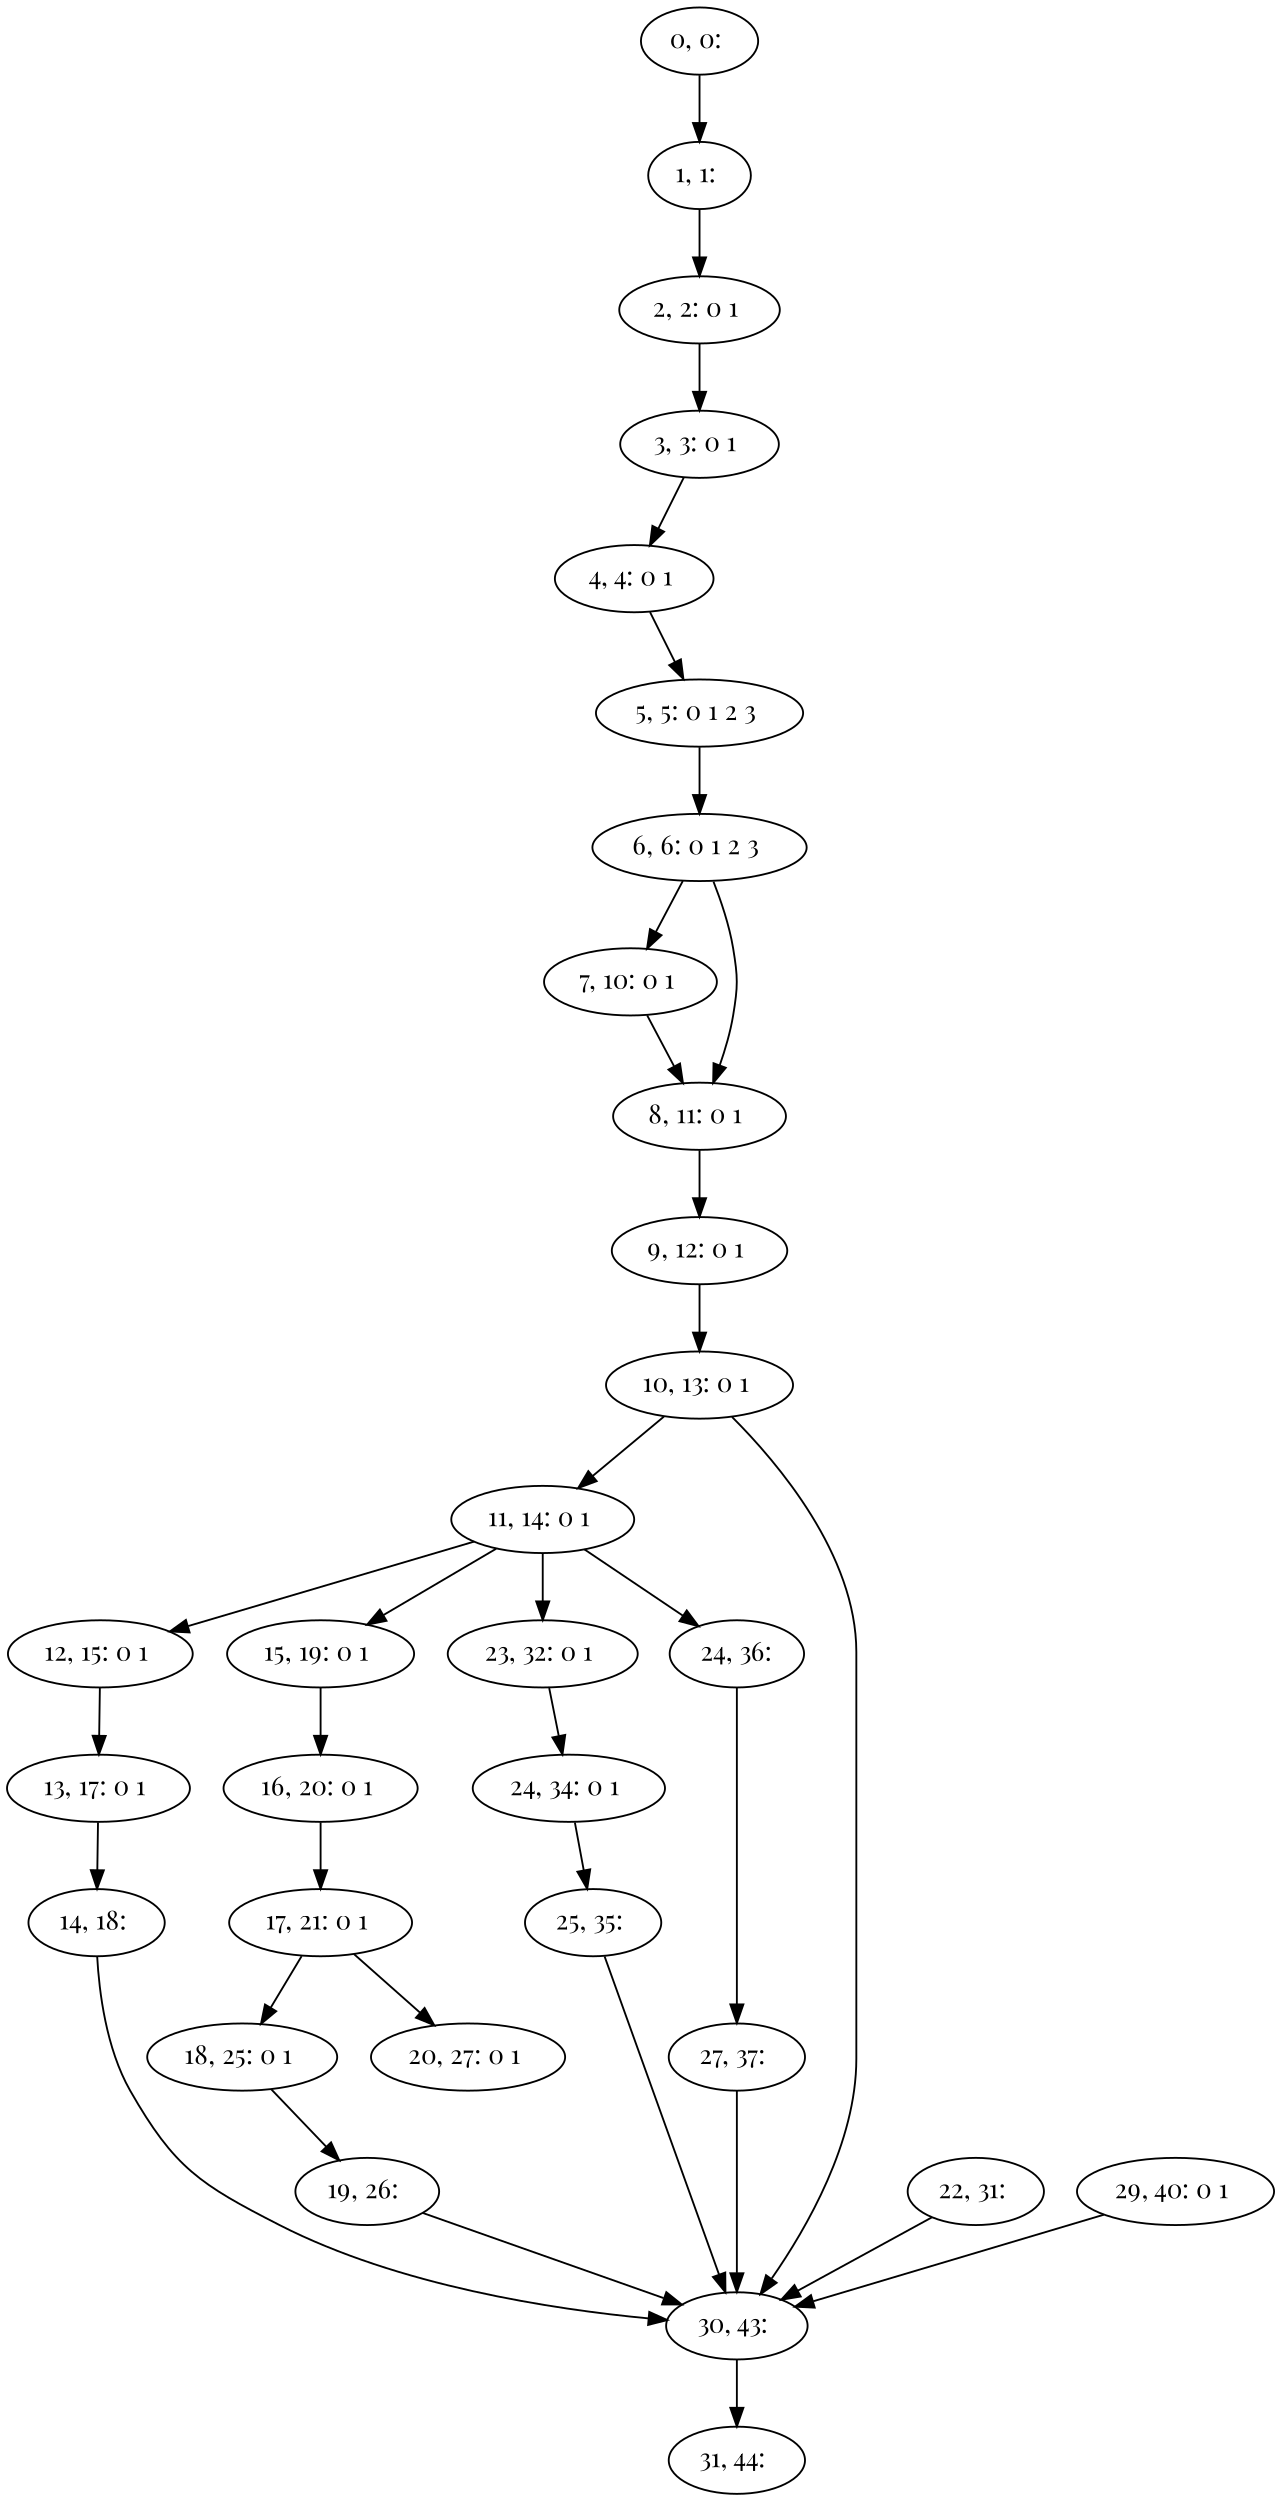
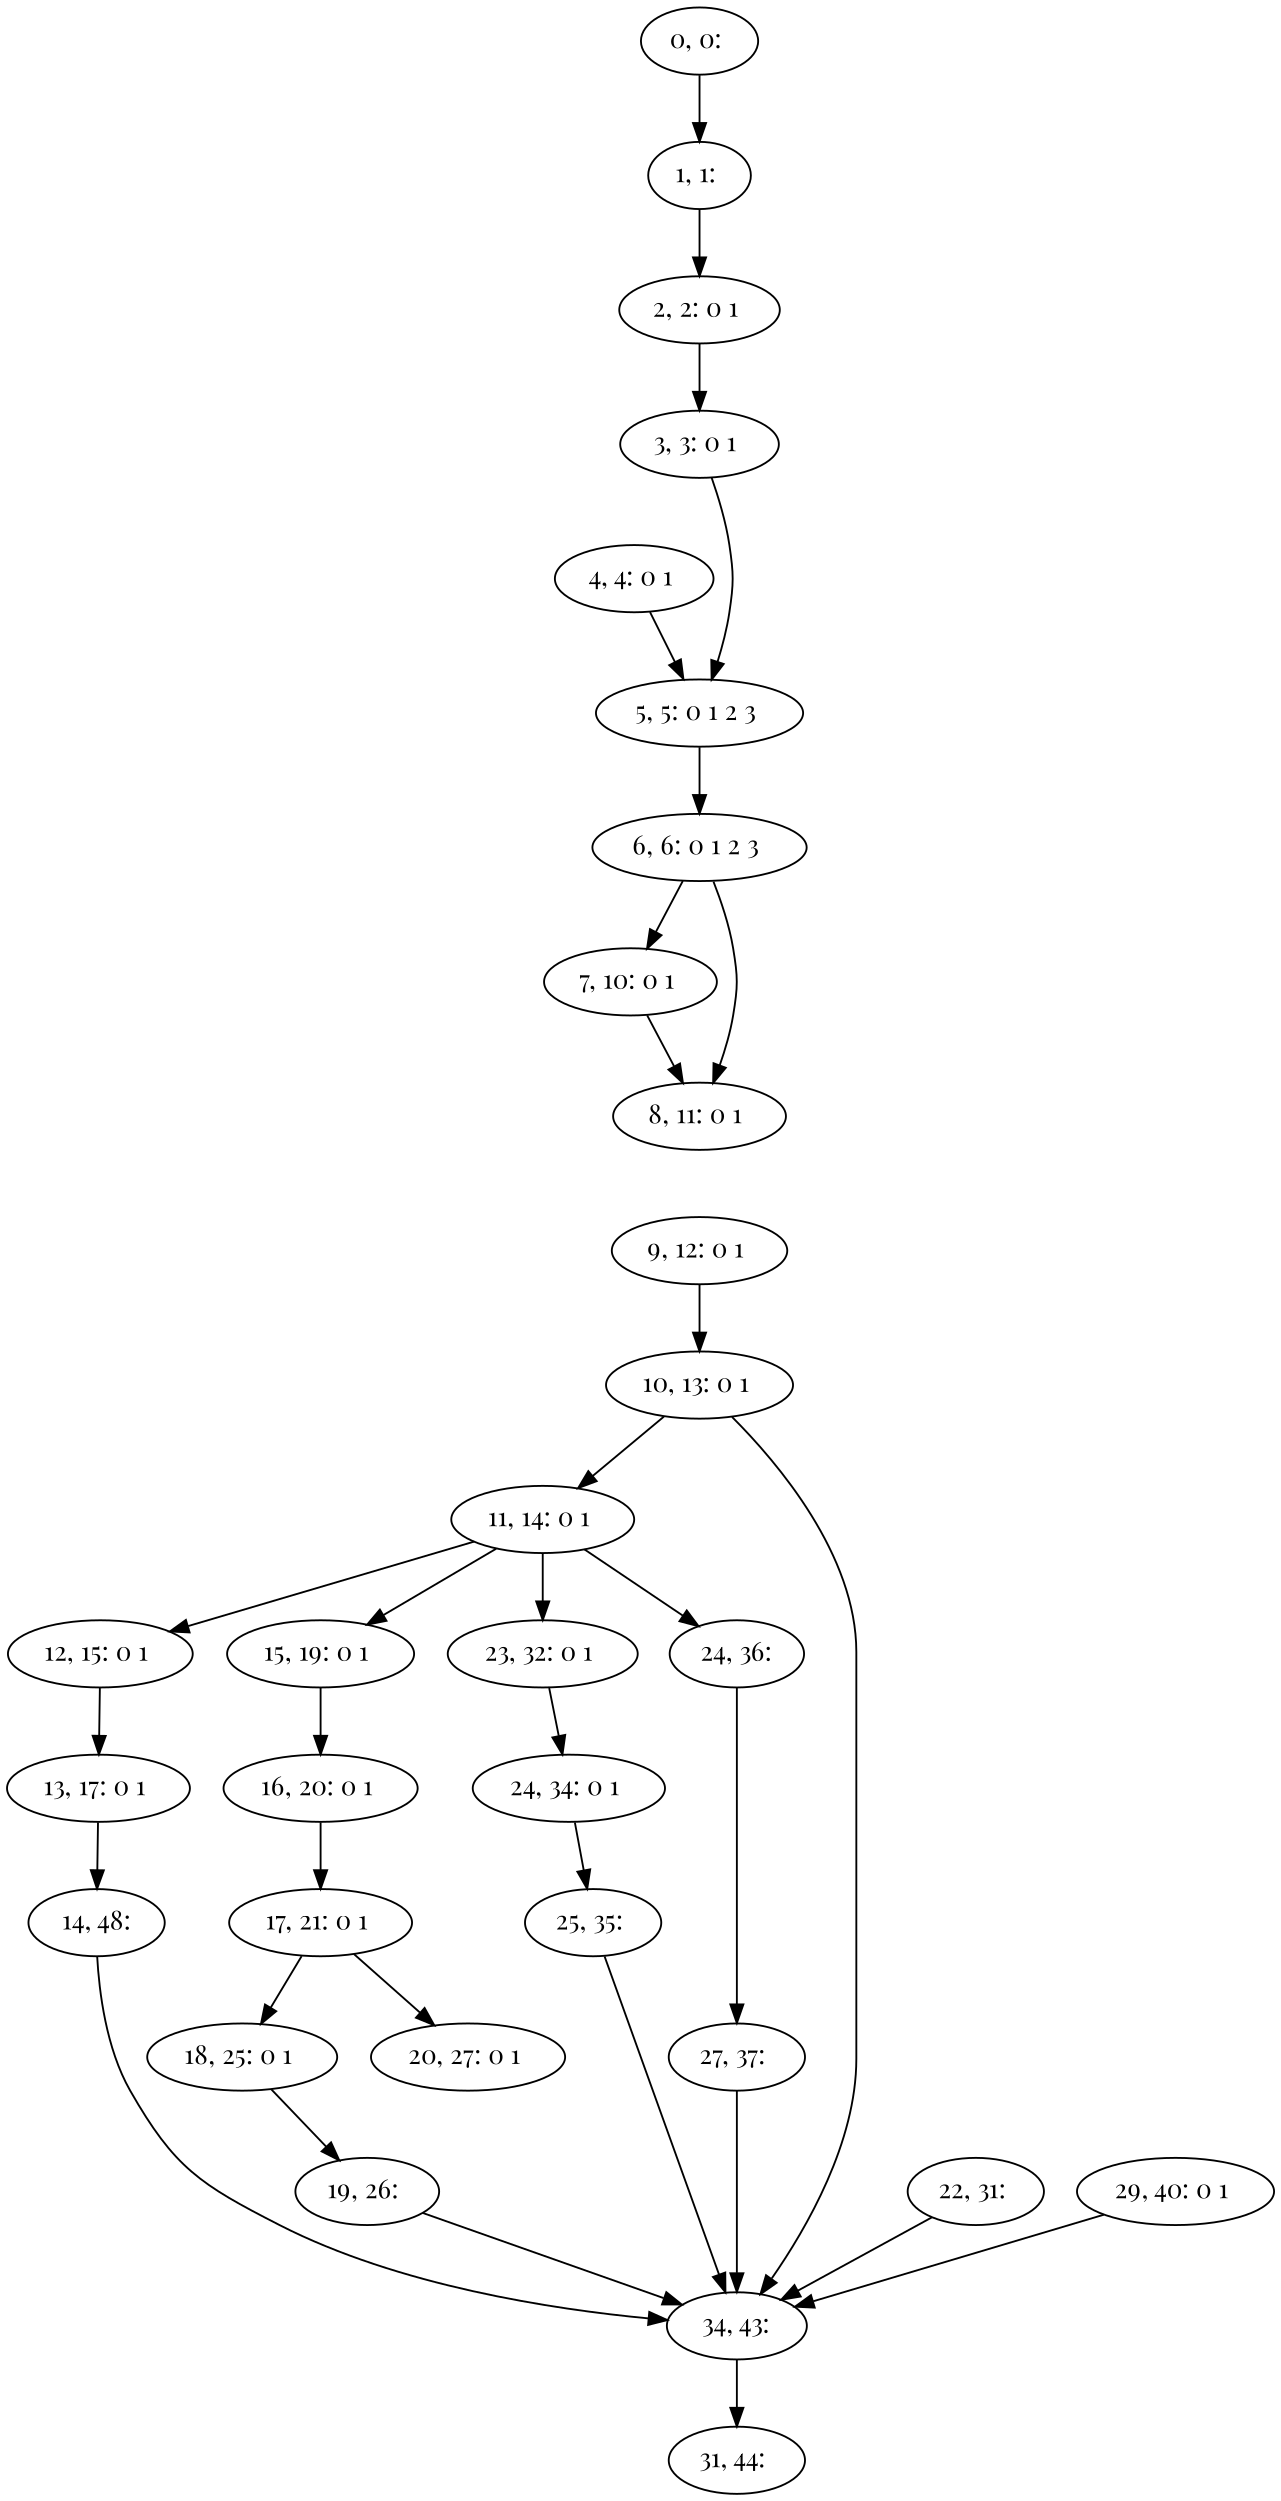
edge "3, 3: 0 1" -> "4, 4: 0 1": now "3, 3: 0 1" -> "5, 5: 0 1 2 3"
edge "8, 11: 0 1" -> "9, 12: 0 1": removed
node "14, 18:": label "14, 18:" -> "14, 48:"
node "30, 43:": label "30, 43:" -> "34, 43:"
